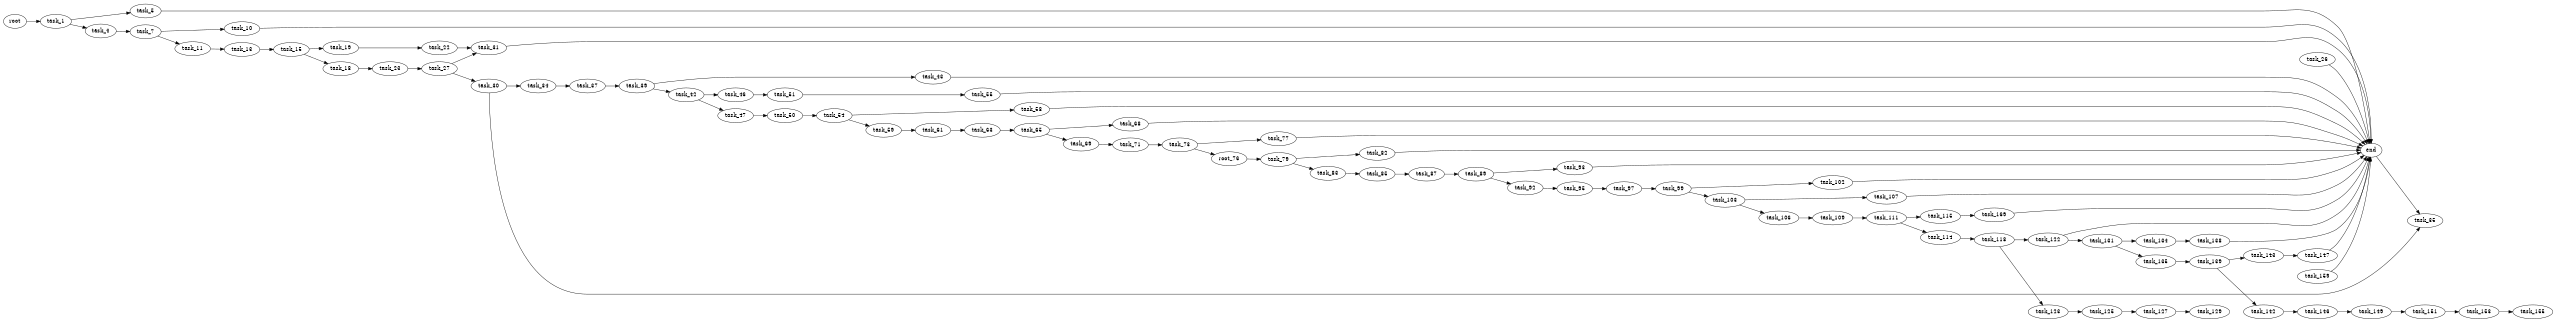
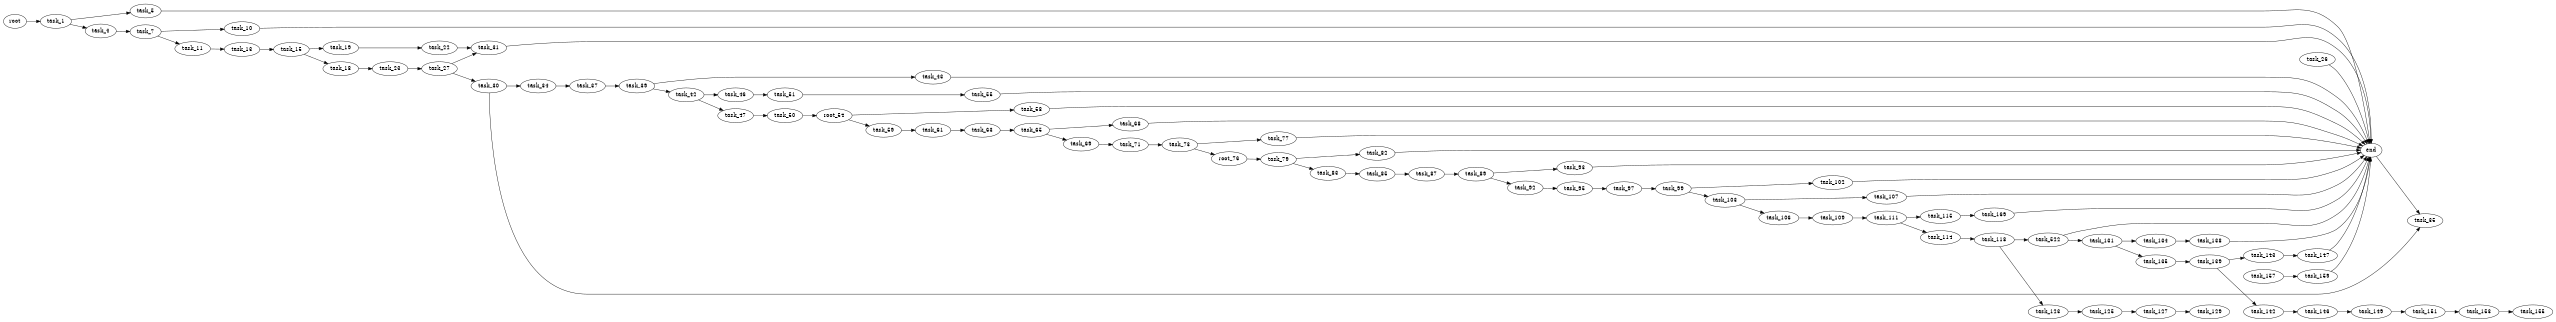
node "task_54": label "task_54" -> "root_54"
node "task_122": label "task_122" -> "task_522"
node "task_157": added
